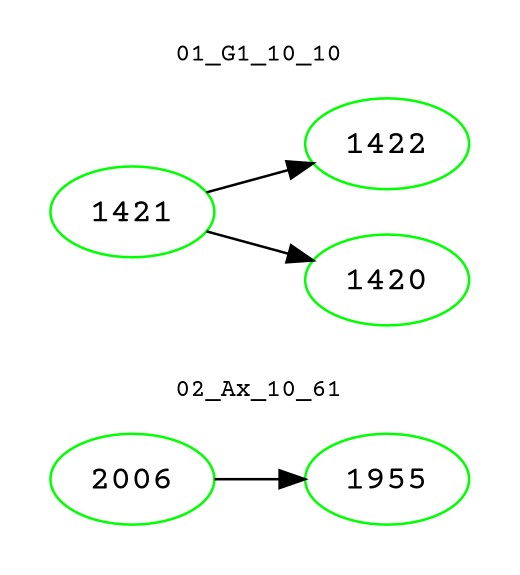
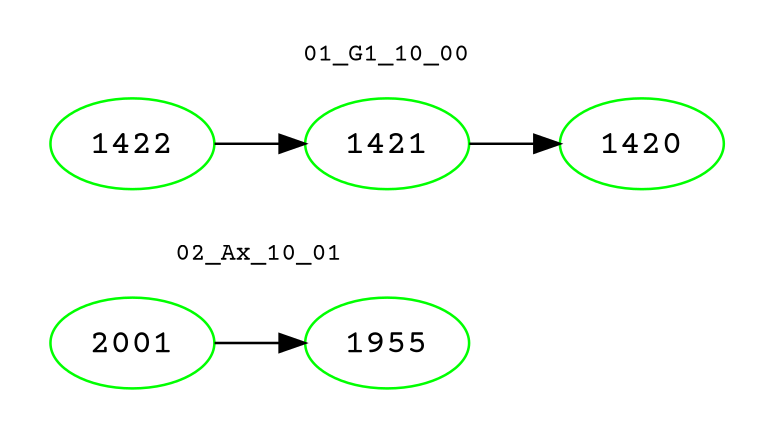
cluster "01_G1_10_10": label "01_G1_10_10" -> "01_G1_10_00"
edge "1421" -> "1422": reversed
cluster "02_Ax_10_61": label "02_Ax_10_61" -> "02_Ax_10_01"
node "2006": label "2006" -> "2001"
